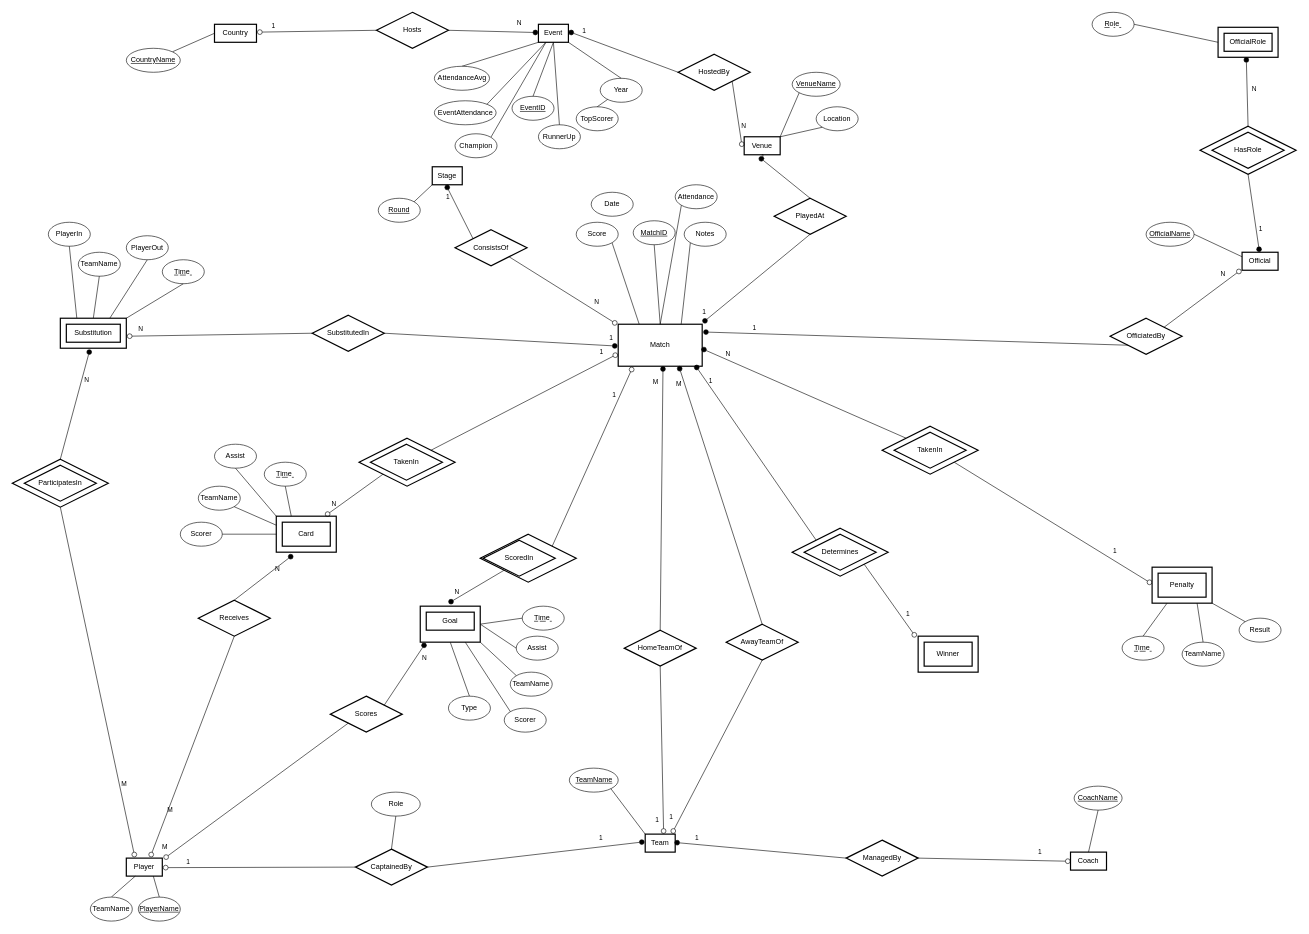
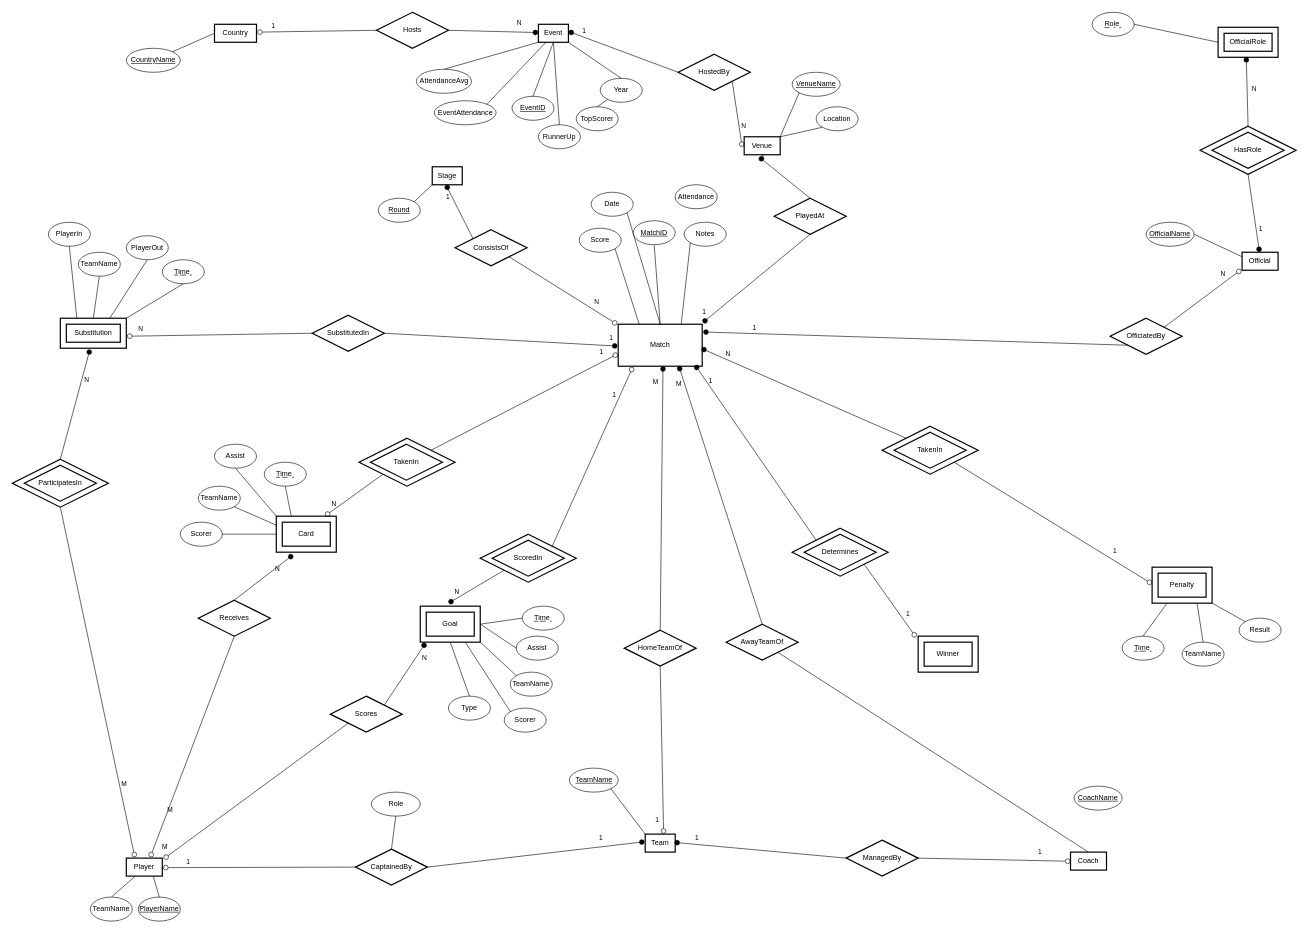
node "AttendanceAvg": moved (462, 78) -> (444, 81)
edge "Event" -- "Champion": removed
node "Champion": removed
node "Score": moved (597, 234) -> (600, 240)
edge "Attendance" -- "Match": removed
edge "Date" -- "Match": added
node "ScoredIn": moved (519, 558) -> (528, 558)
node "Goal": size 48x18 -> 48x24
edge "AwayTeamOf" -> "Team": removed, label "1"
edge "CoachName" -- "Coach": now "AwayTeamOf" -- "Coach"
